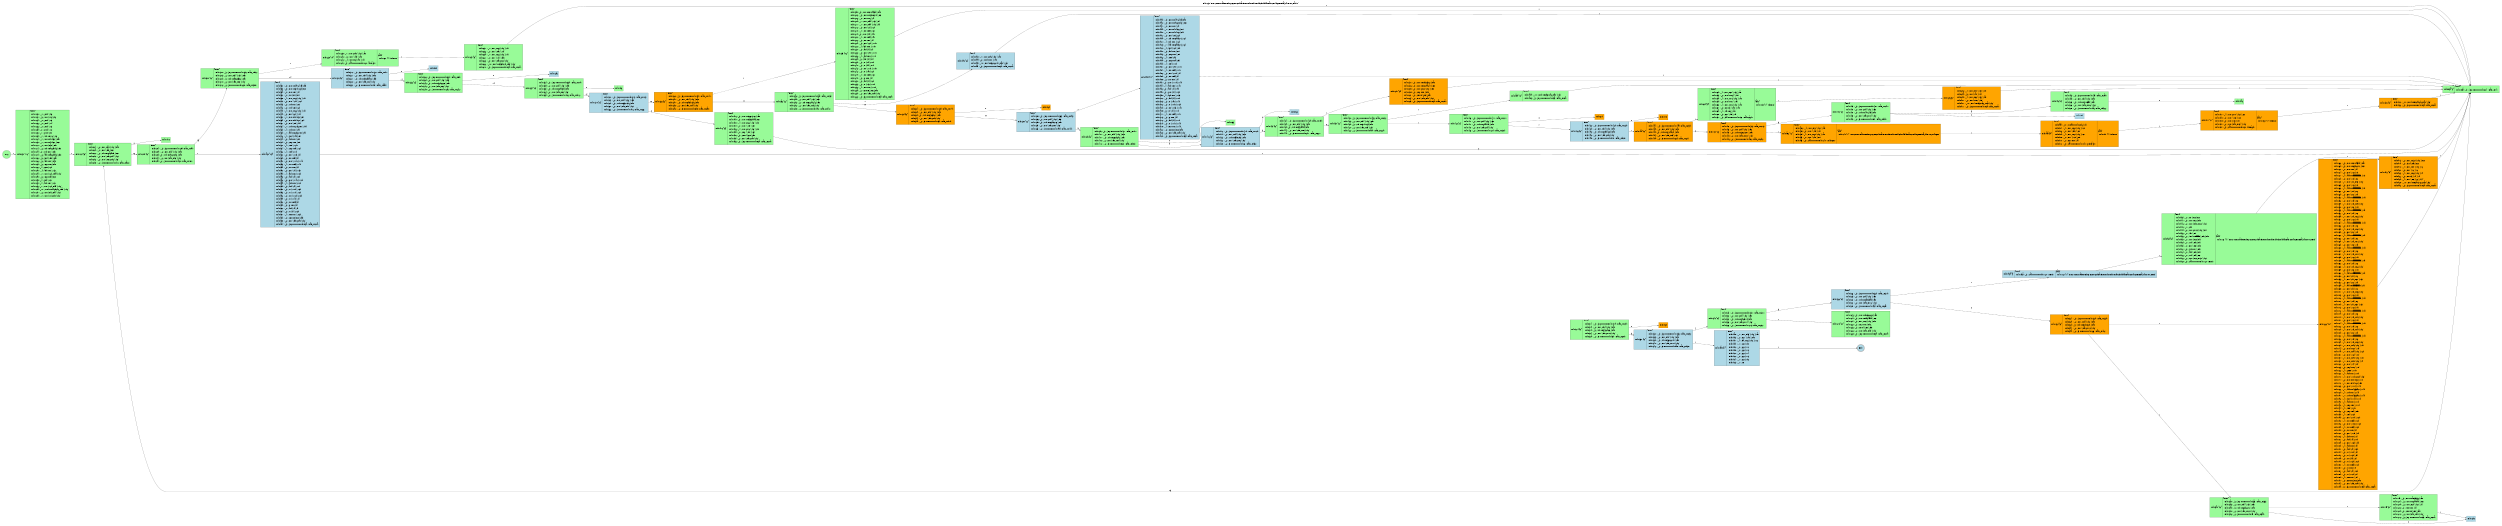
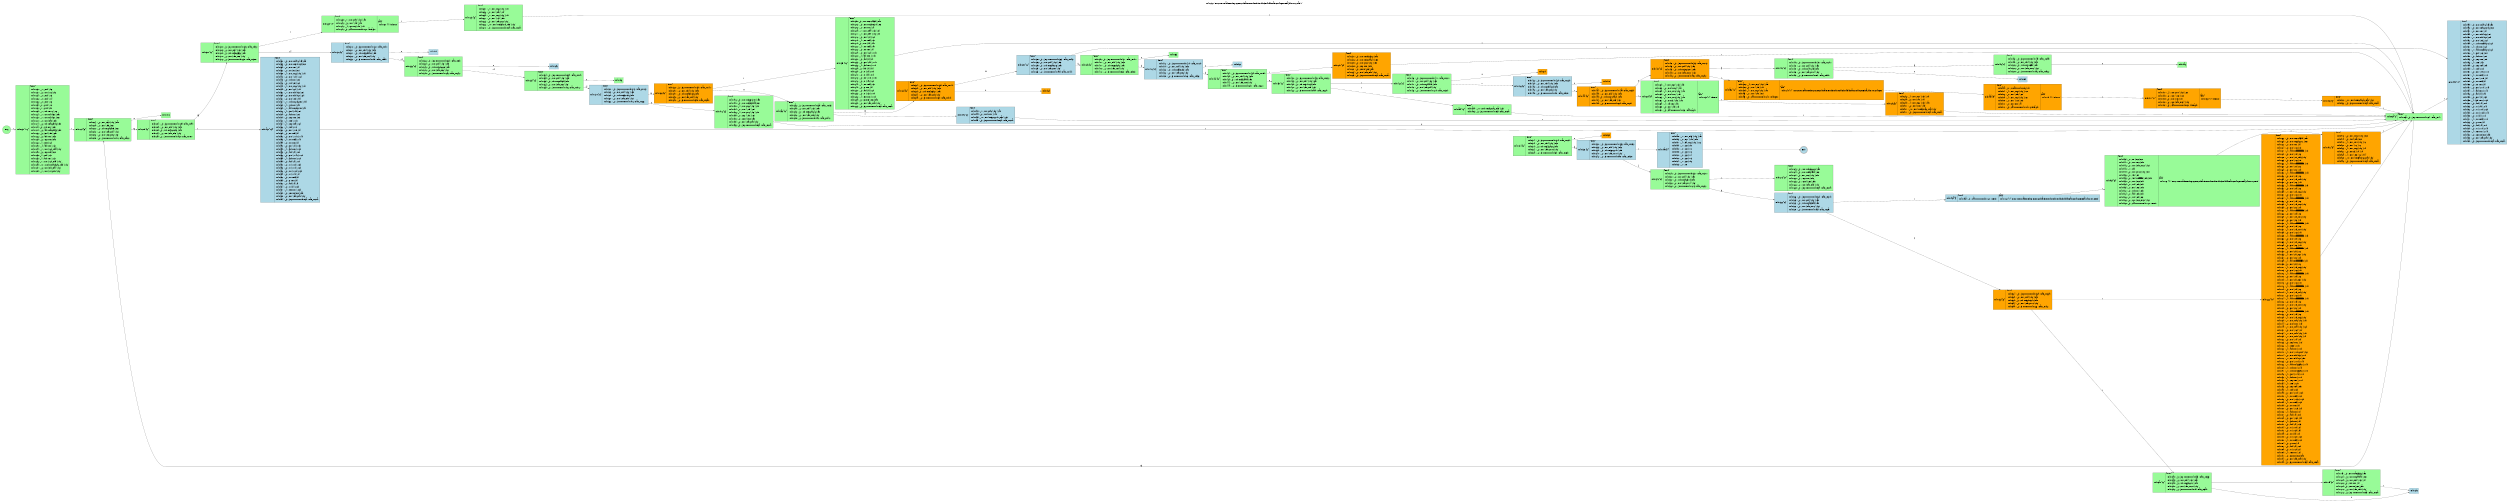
edge "0x40199d [147]" -> "0x401e5a [5]": reversed
